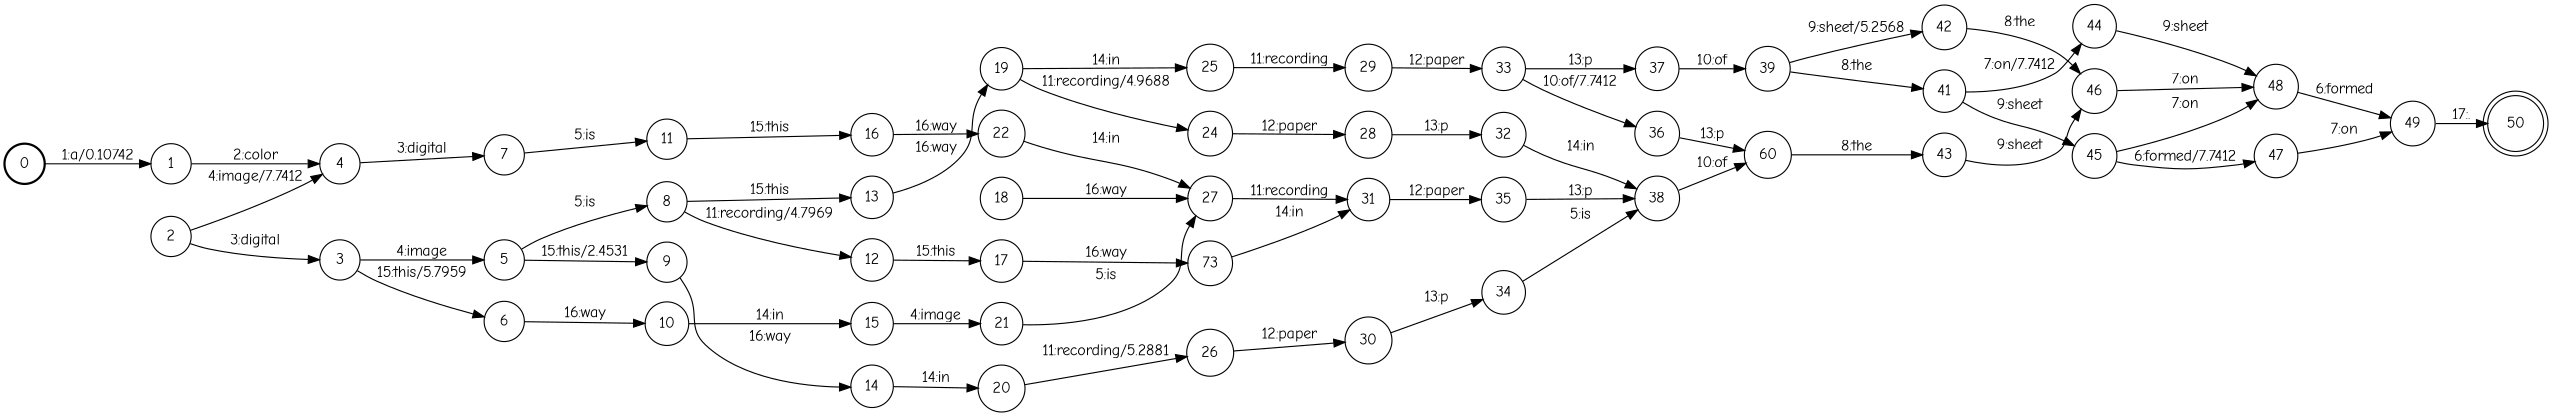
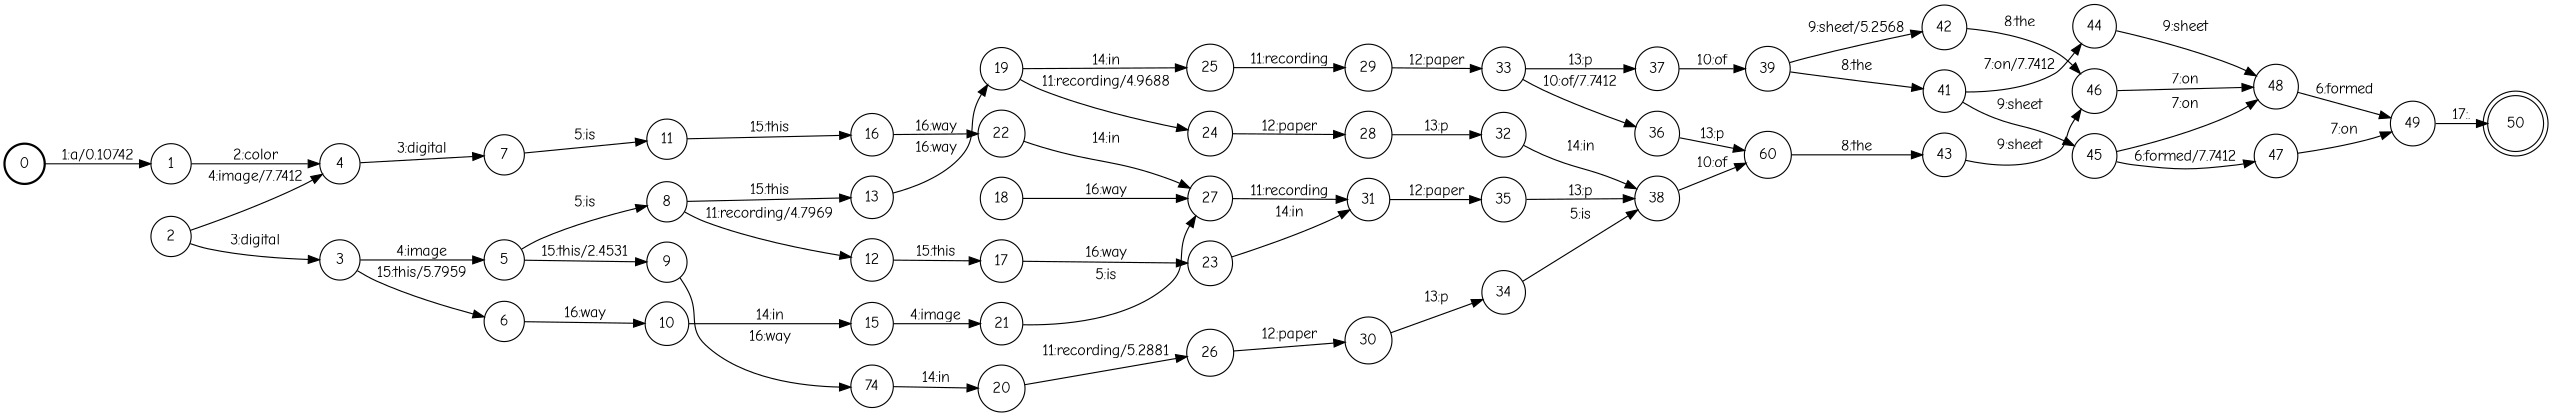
node "73": label "73" -> "23"
node "14": label "14" -> "74"
